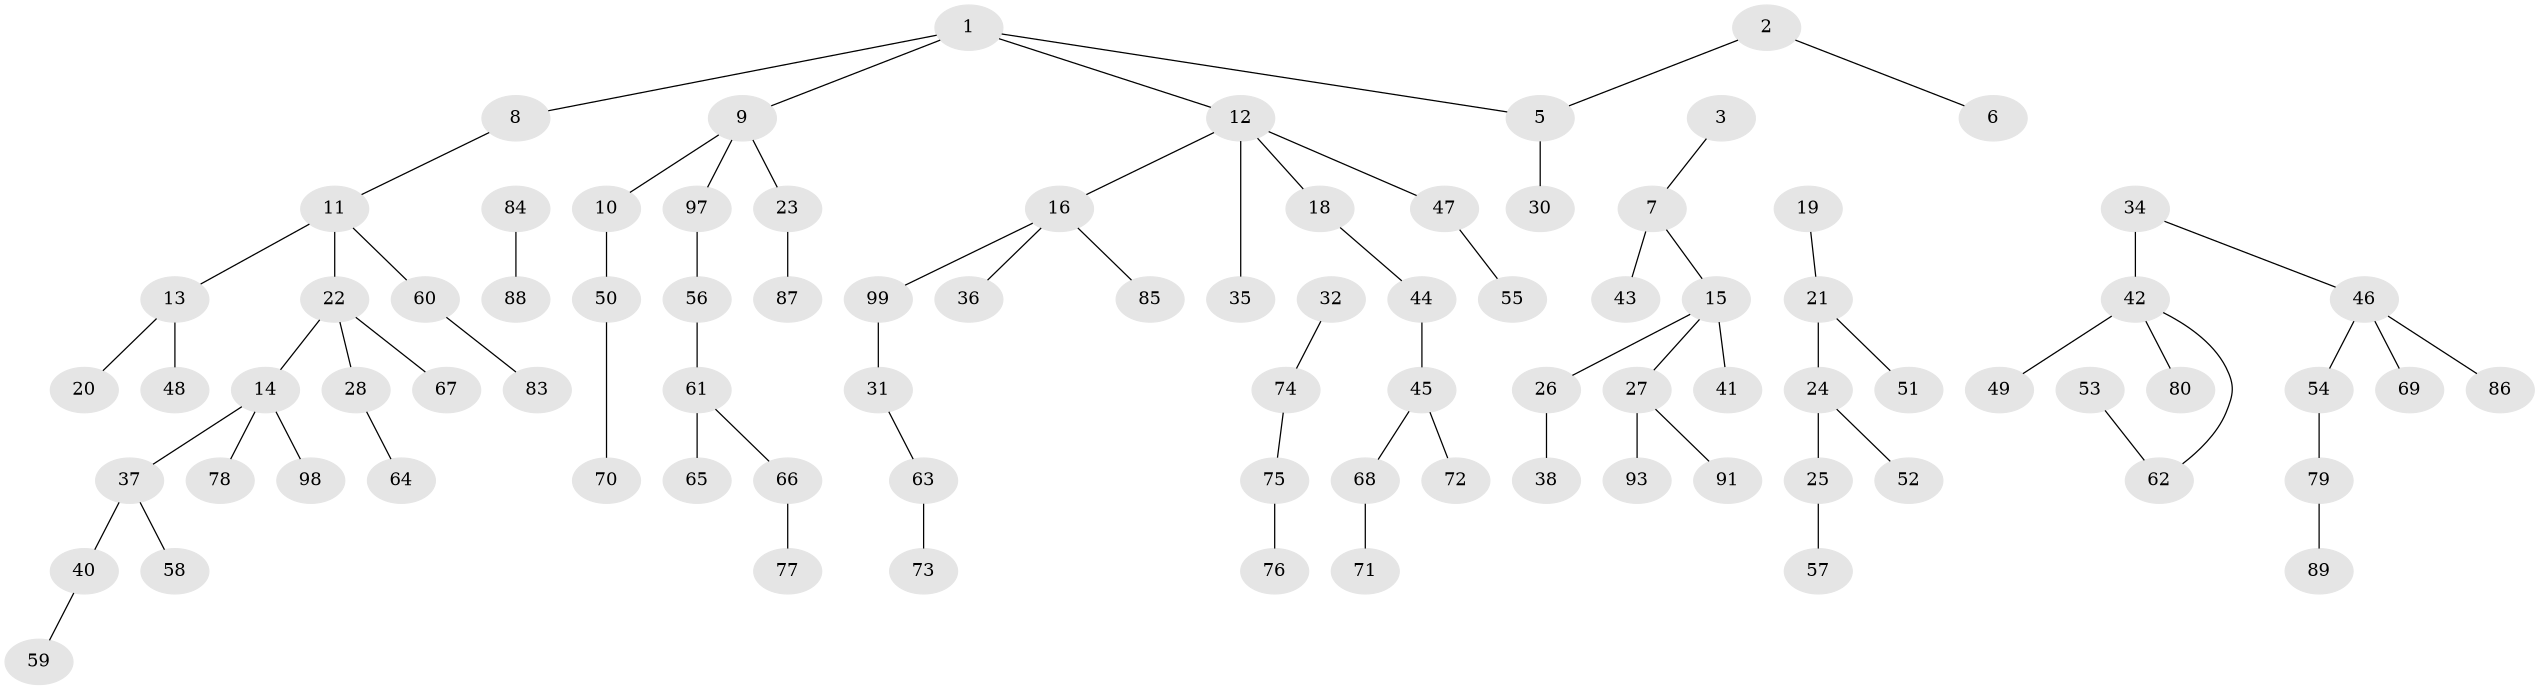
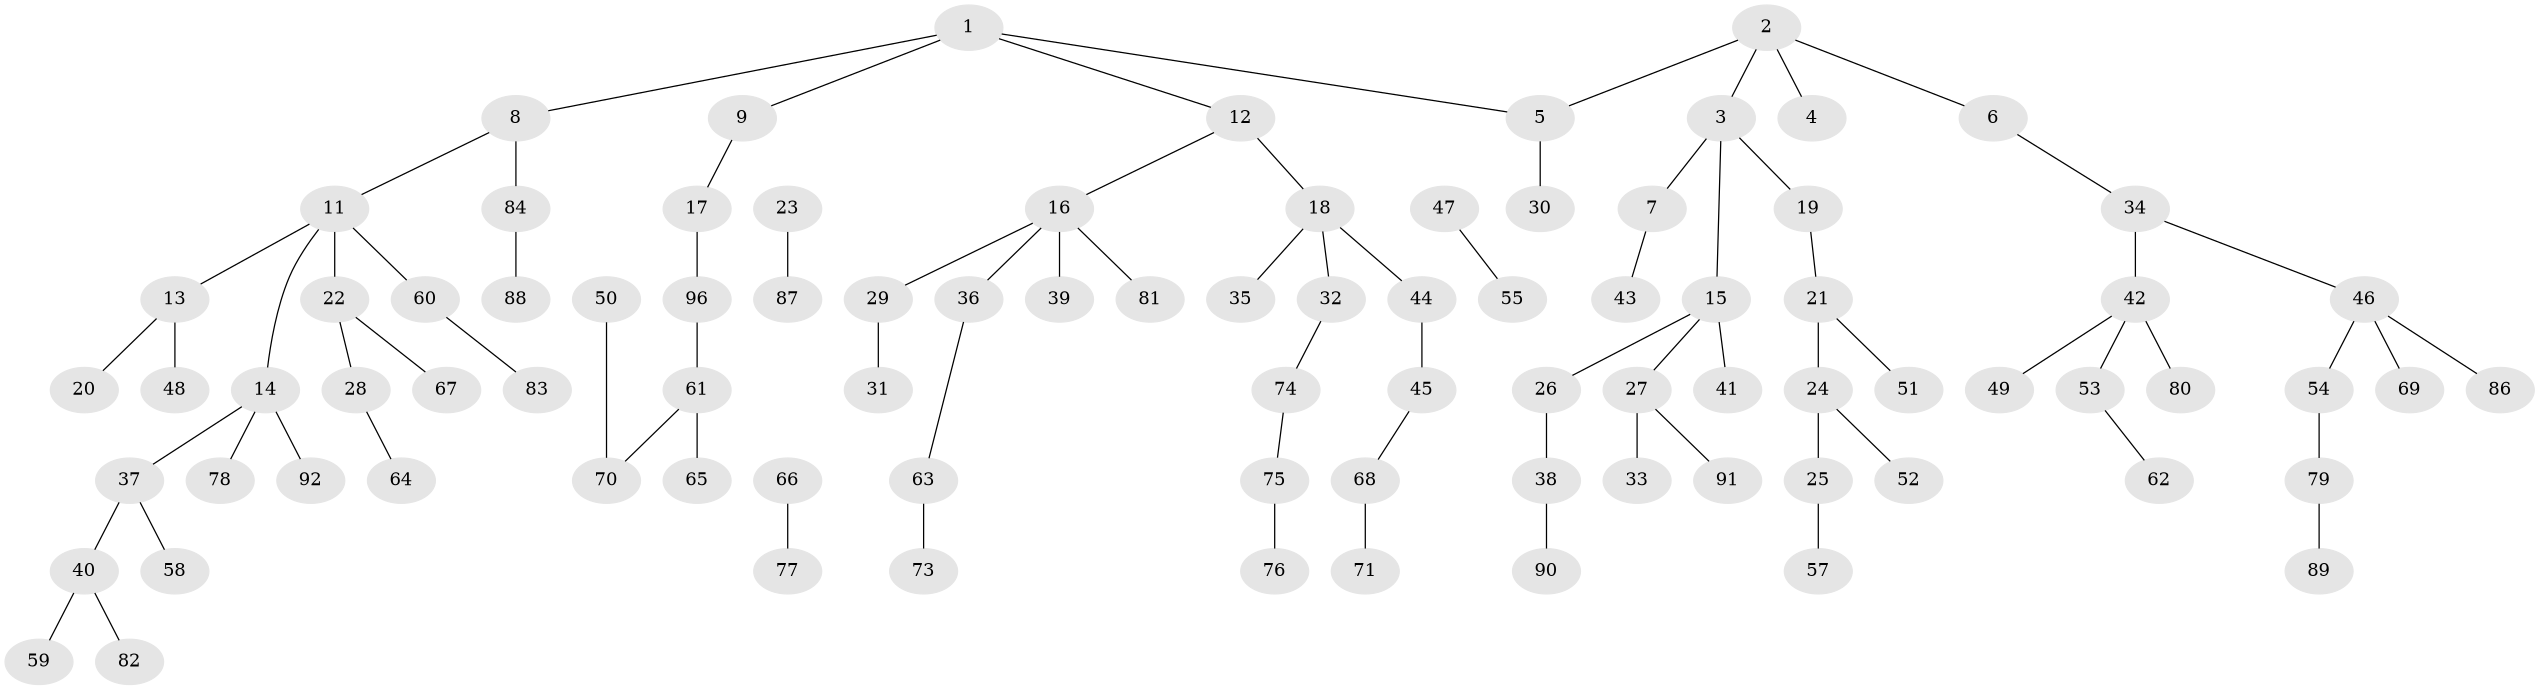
edge "2" -- "3": added
node "4": added
edge "8" -- "84": added
edge "9" -- "23": removed
edge "12" -- "47": removed
edge "3" -- "19": added
edge "6" -- "34": added
node "10": removed
node "97": label "97" -> "17"
edge "12" -- "35": now "18" -- "35"
edge "18" -- "32": added
edge "7" -- "15": now "3" -- "15"
node "56": label "56" -> "96"
node "99": label "99" -> "29"
node "39": added
node "85": label "85" -> "81"
edge "22" -- "14": now "11" -- "14"
edge "42" -- "62": now "42" -- "53"
edge "61" -- "66": now "61" -- "70"
edge "31" -- "63": now "36" -- "63"
node "98": label "98" -> "92"
node "72": removed
node "93": label "93" -> "33"
node "90": added
node "82": added
